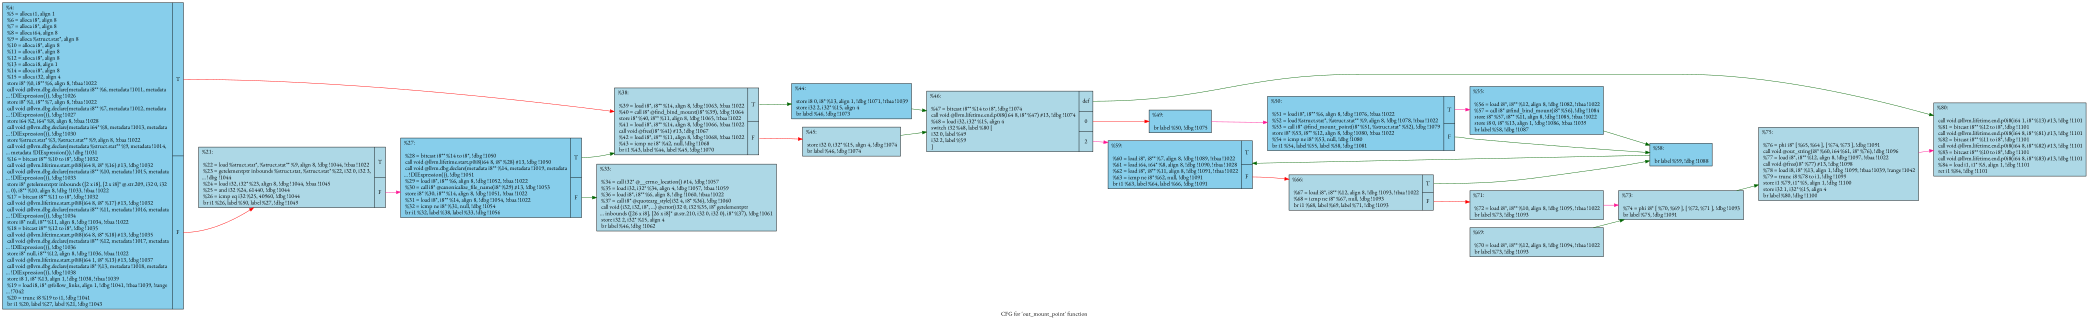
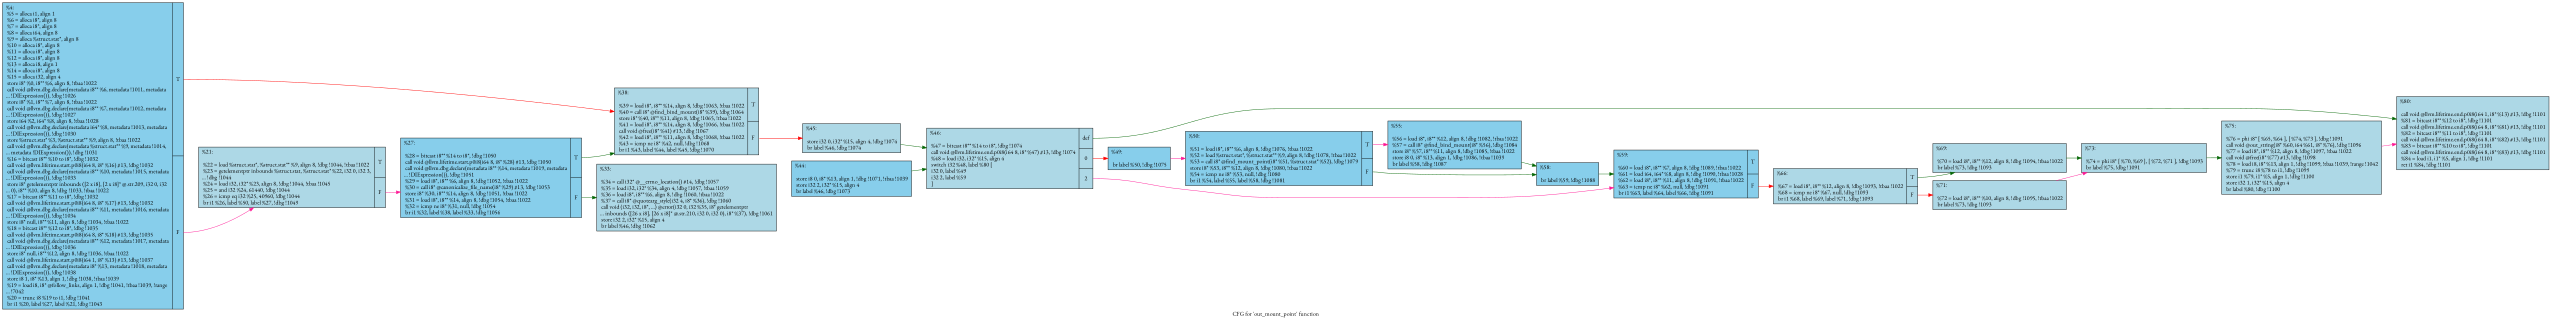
edge "%38:" -> "%44:": removed
edge "%66:" -> "%58:": now "%66:" -> "%69:"
edge "%4:" -> "%21:": color red -> deeppink
